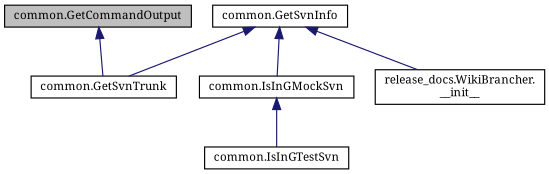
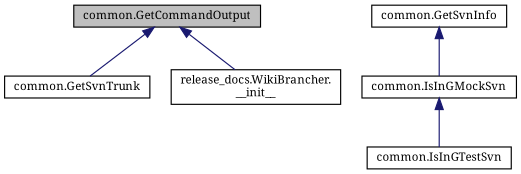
edge "release_docs.WikiBrancher. __init__" -> "common.GetSvnInfo": now "release_docs.WikiBrancher. __init__" -> "common.GetCommandOutput"
edge "common.GetSvnTrunk" -> "common.GetSvnInfo": removed
